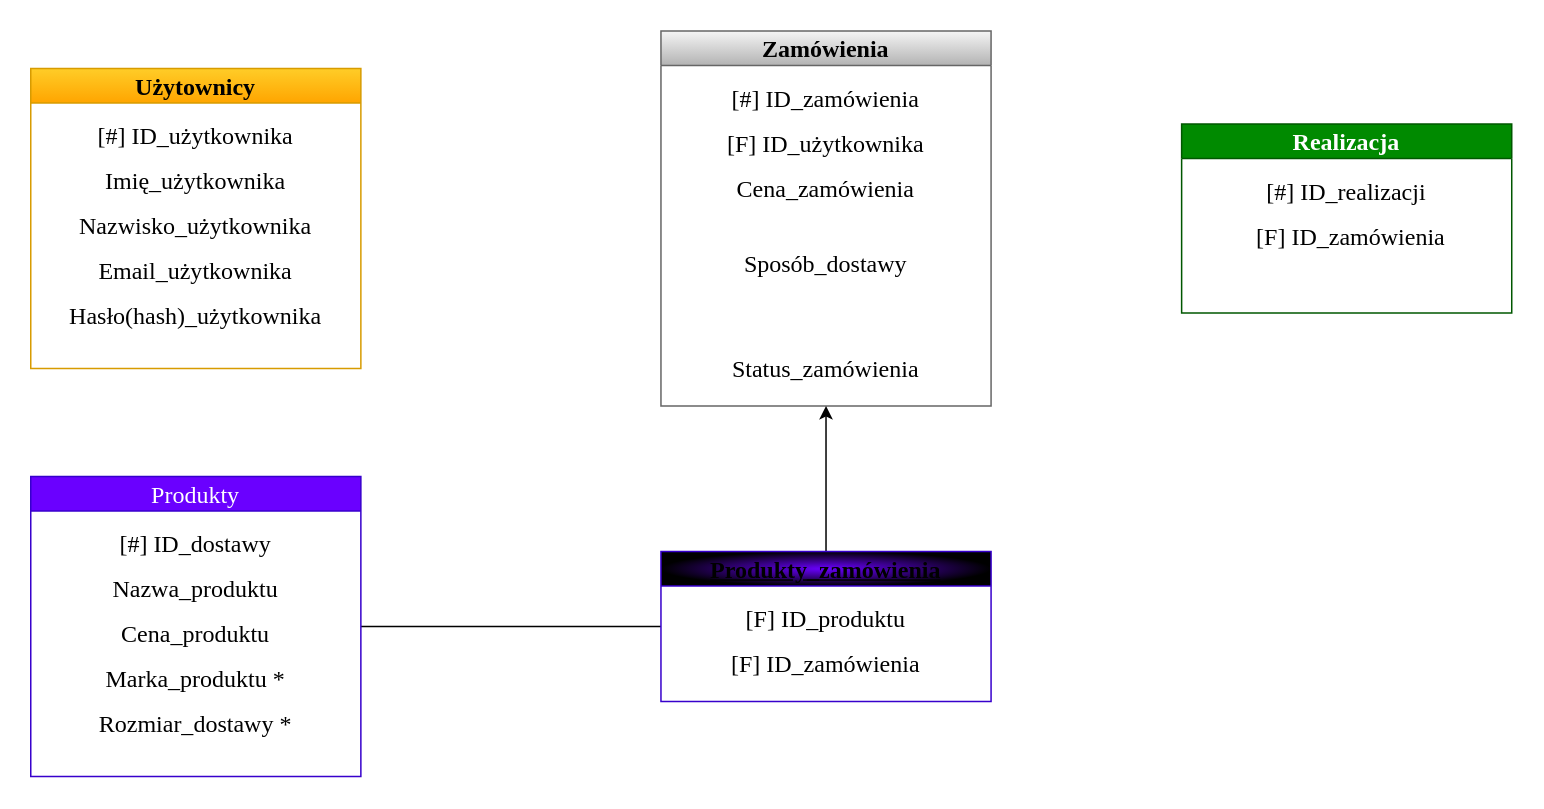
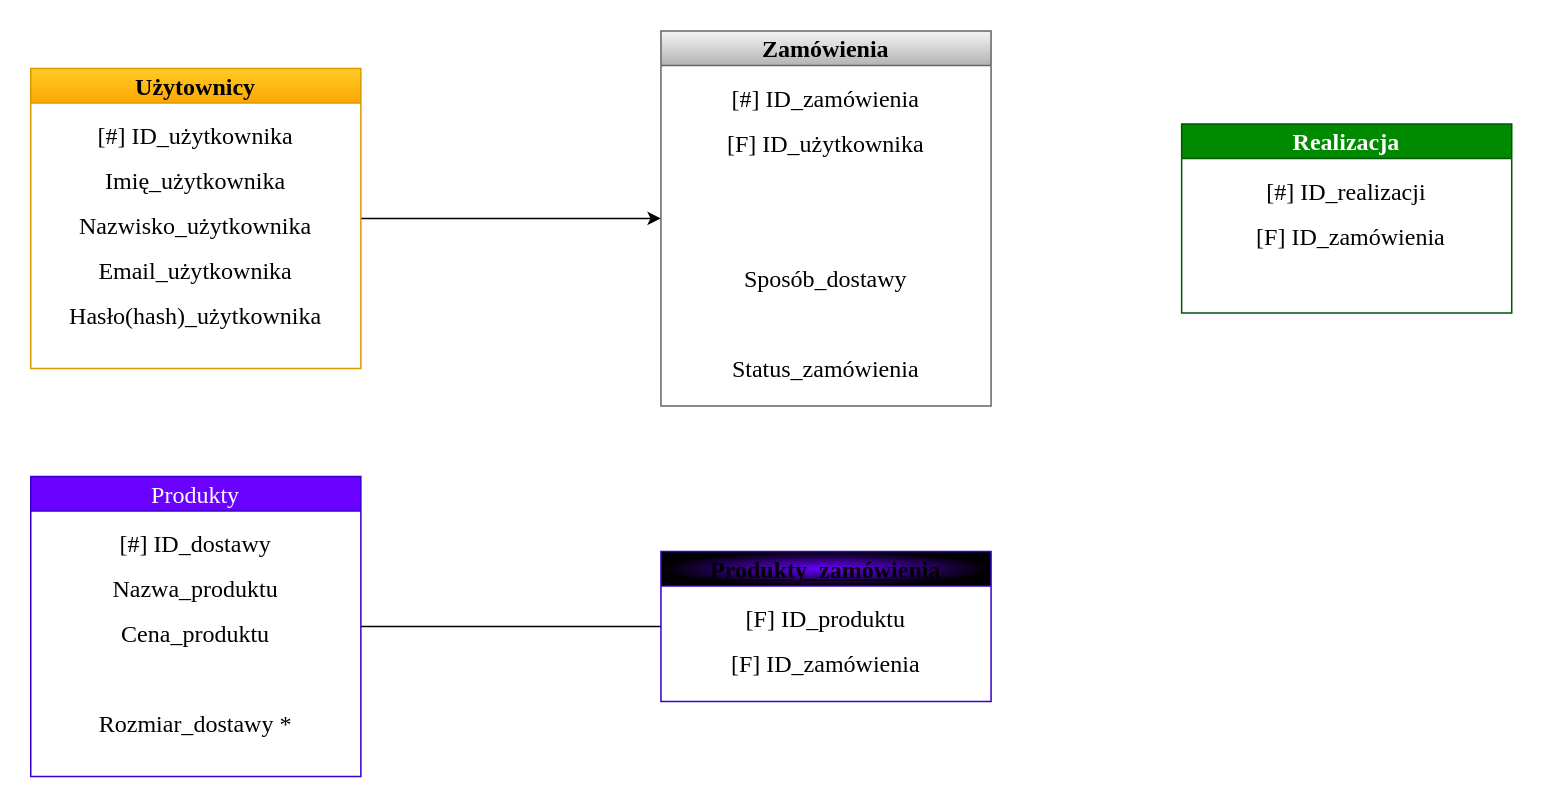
node "Cena_zamówienia": removed
edge "Użytownicy" -> "Zamówienia": added
node "Sposób_dostawy": moved (826, 263) -> (826, 278)
edge "Produkty_zamówienia" -> "Zamówienia": removed
node "Marka_produktu *": removed
